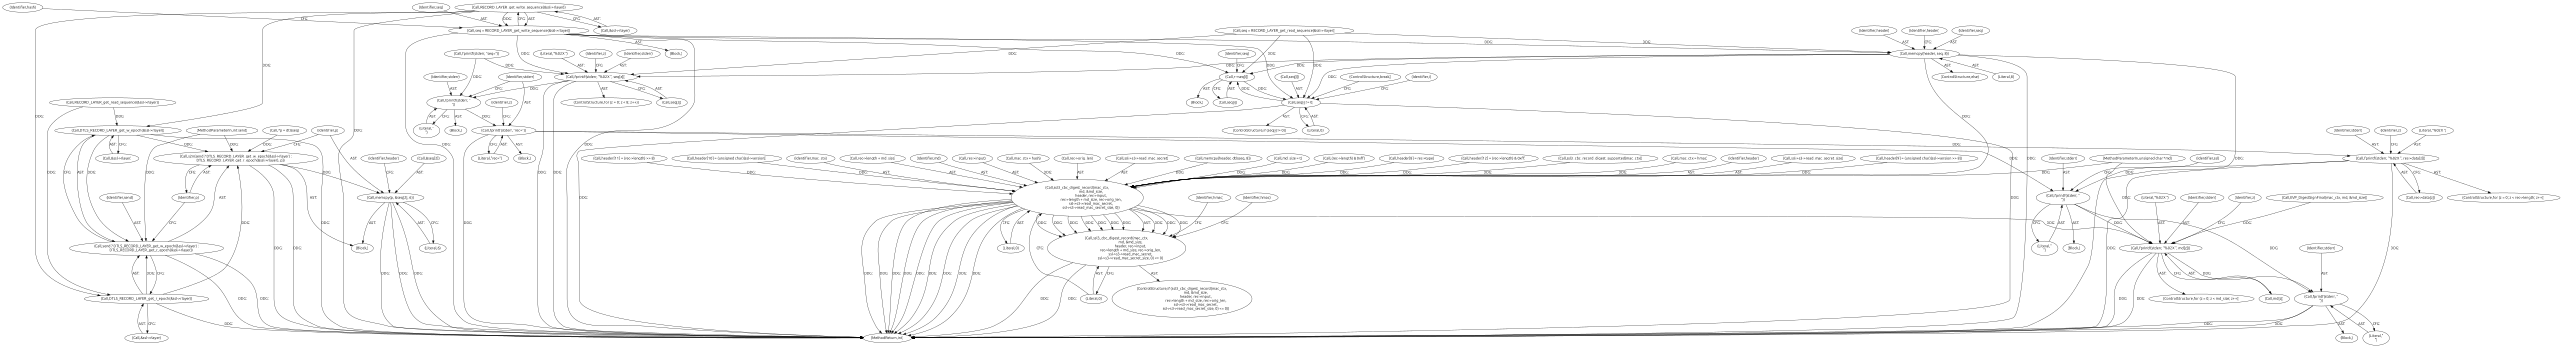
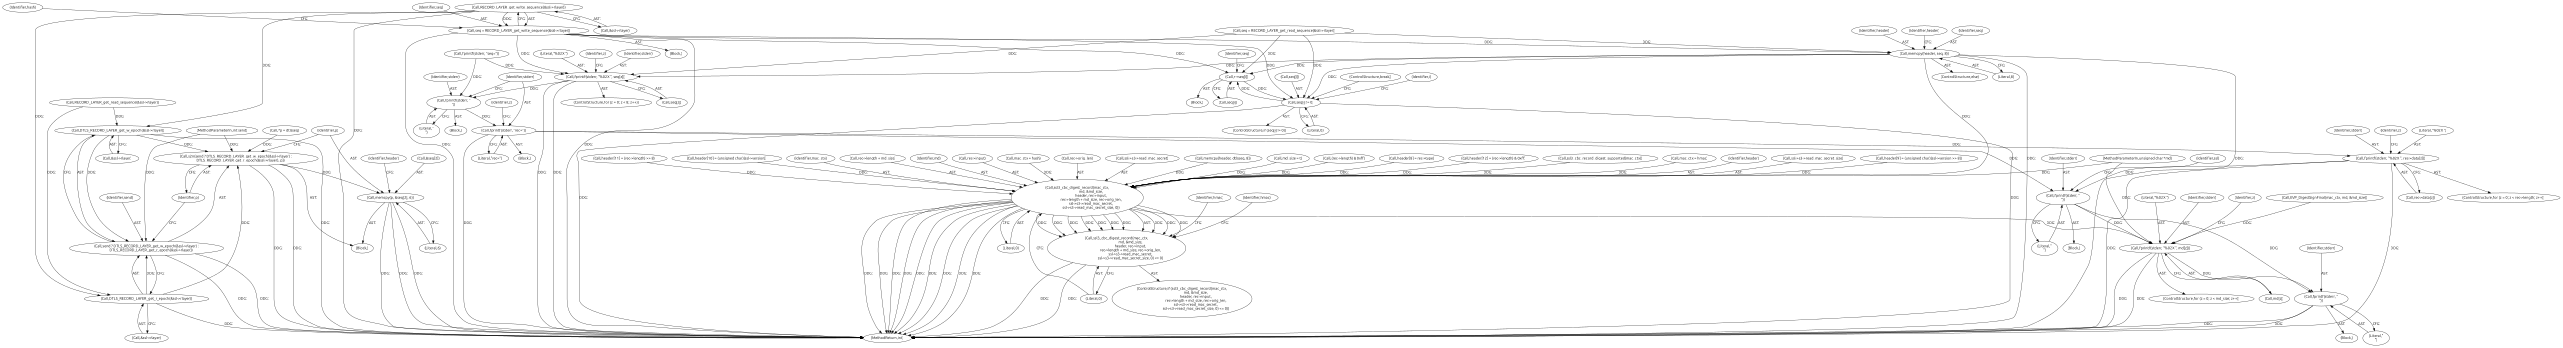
edge "(Call,memcpy(header, seq, 8))" -> "(Literal,8)": added, label "CFG:"
